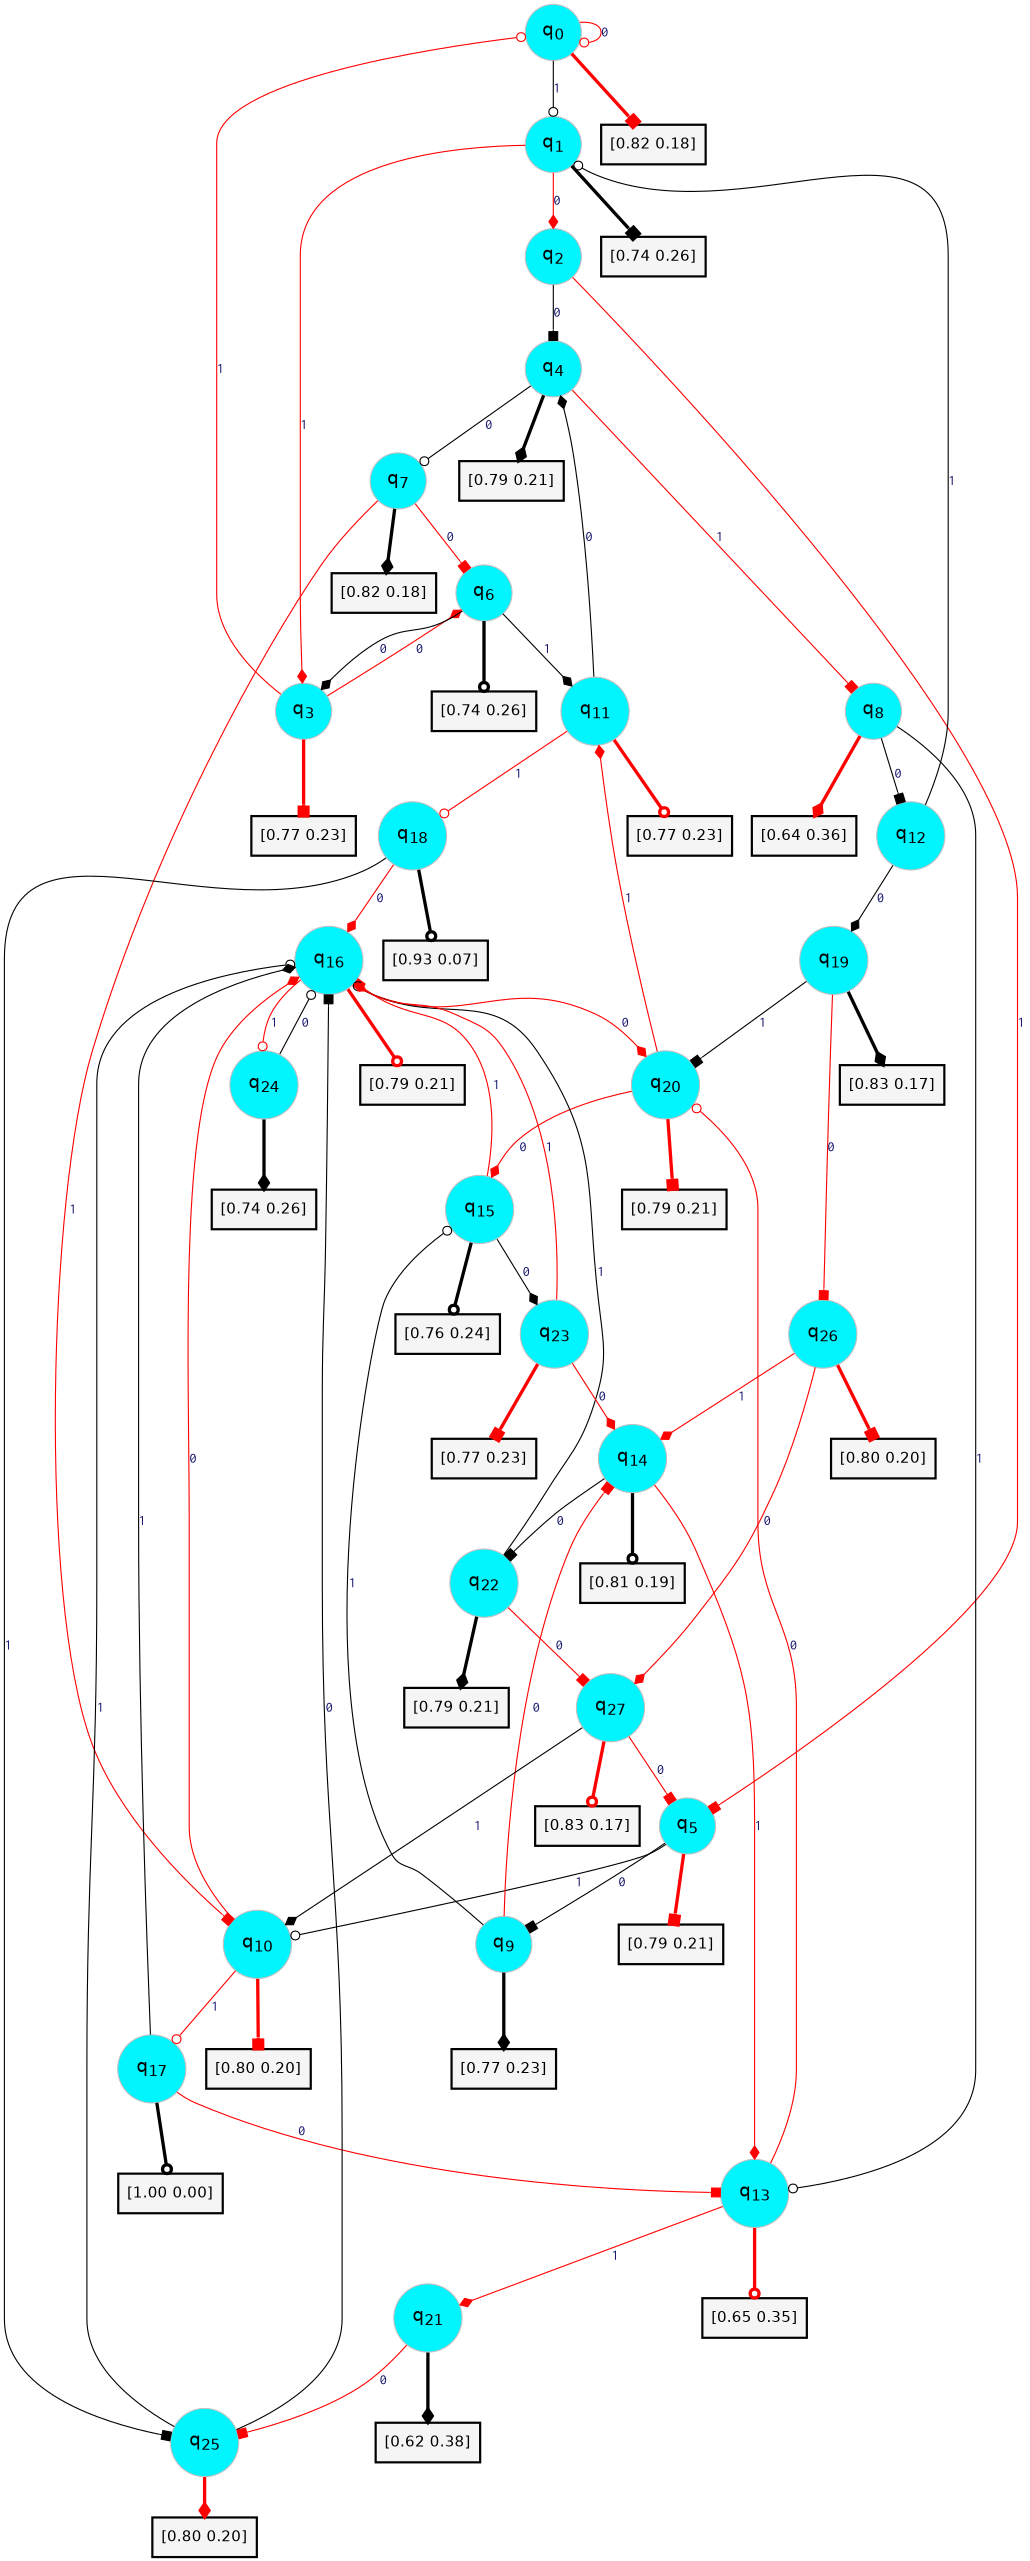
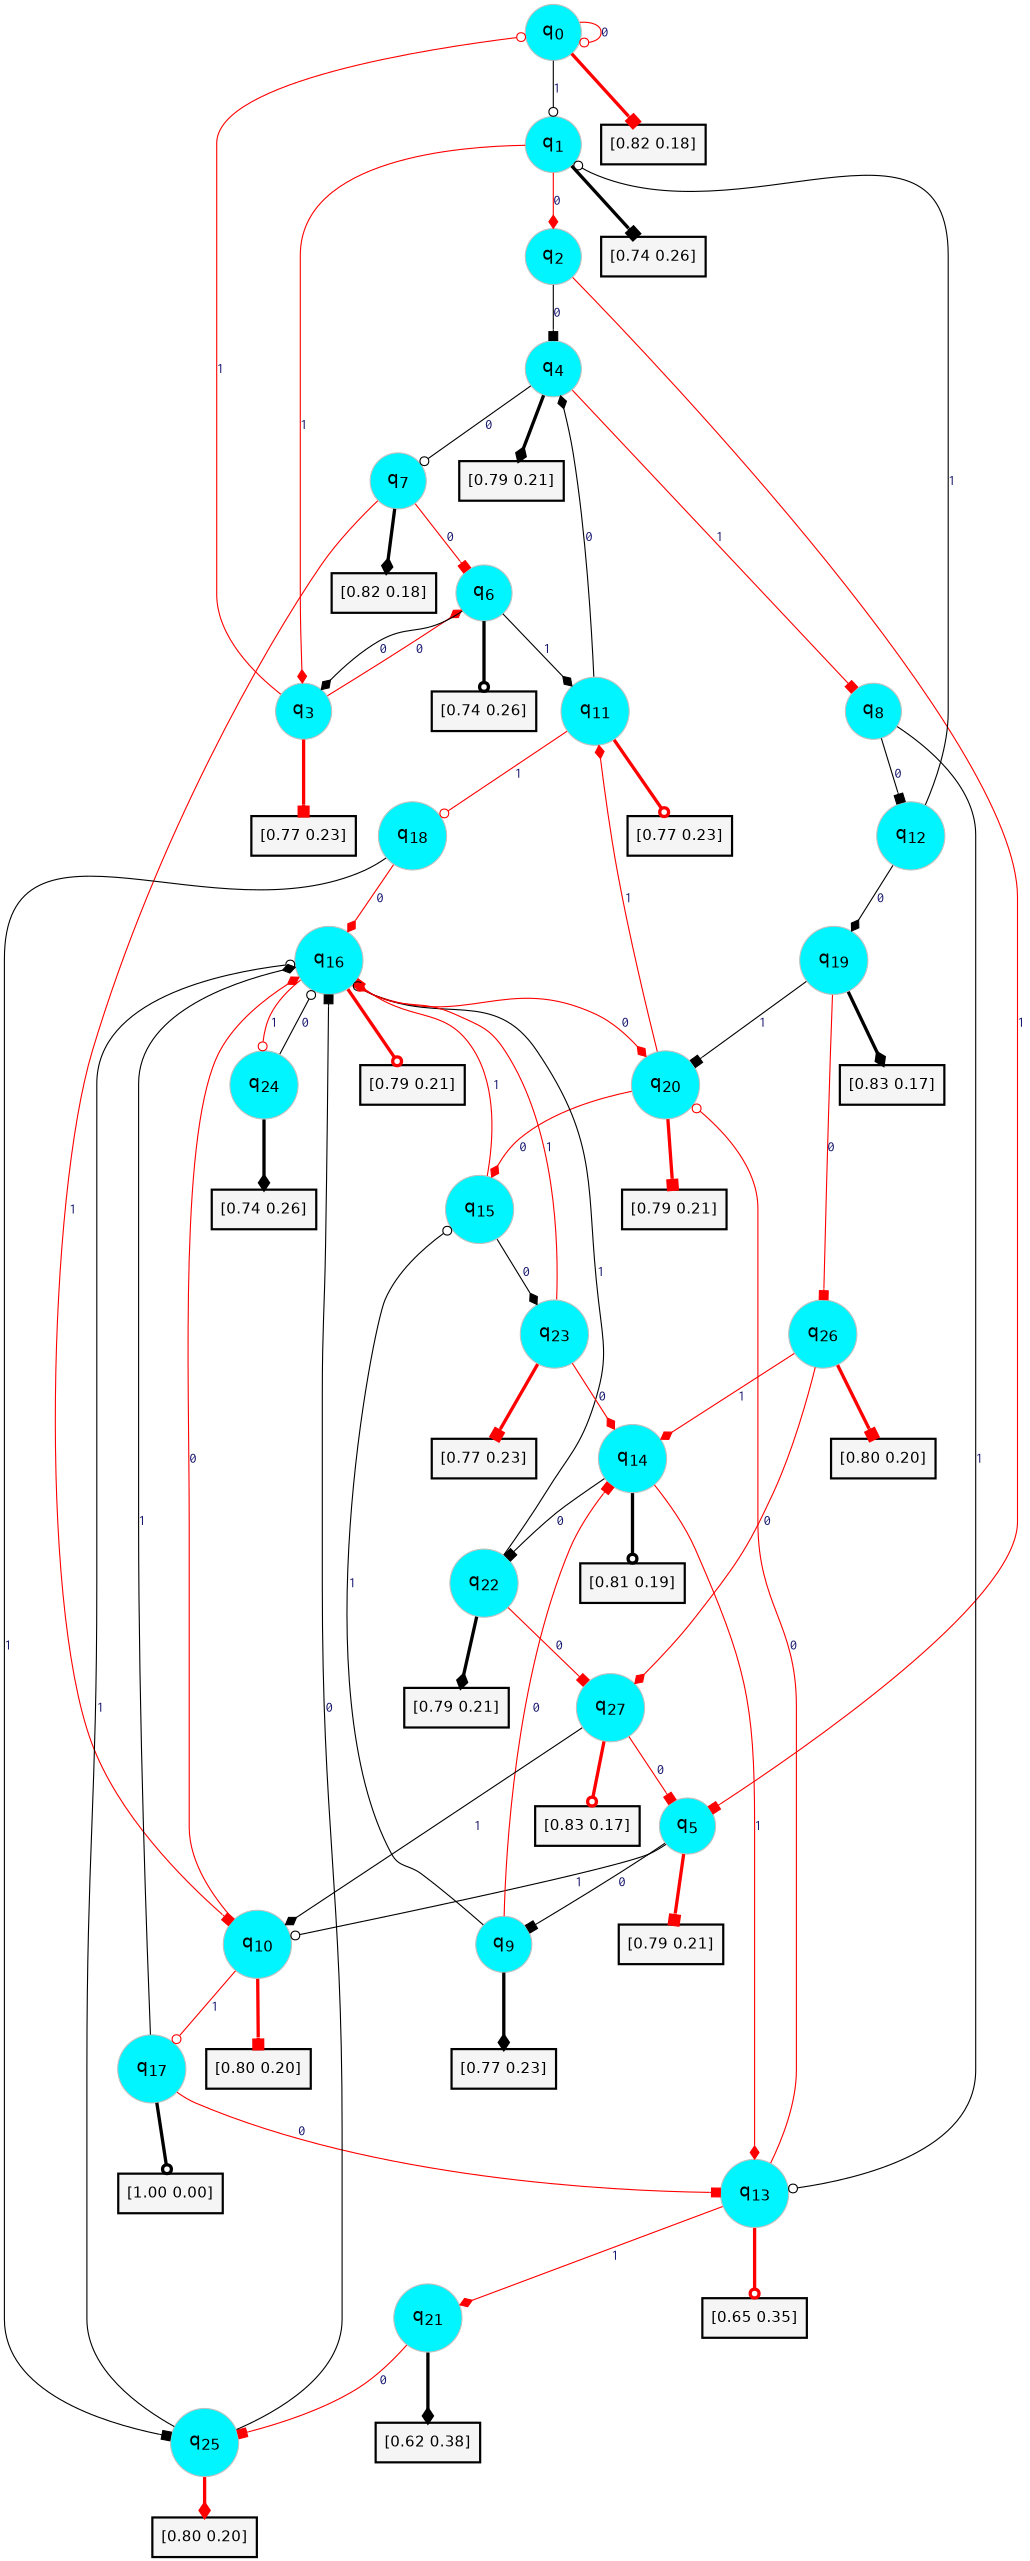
node "[0.64 0.36]": removed
node "[0.93 0.07]": removed
node "[0.76 0.24]": removed
